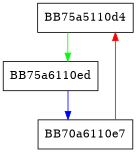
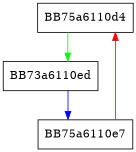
node "BB75a5110d4": label "BB75a5110d4" -> "BB75a6110d4"
node "BB75a6110ed": label "BB75a6110ed" -> "BB73a6110ed"
node "BB70a6110e7": label "BB70a6110e7" -> "BB75a6110e7"
